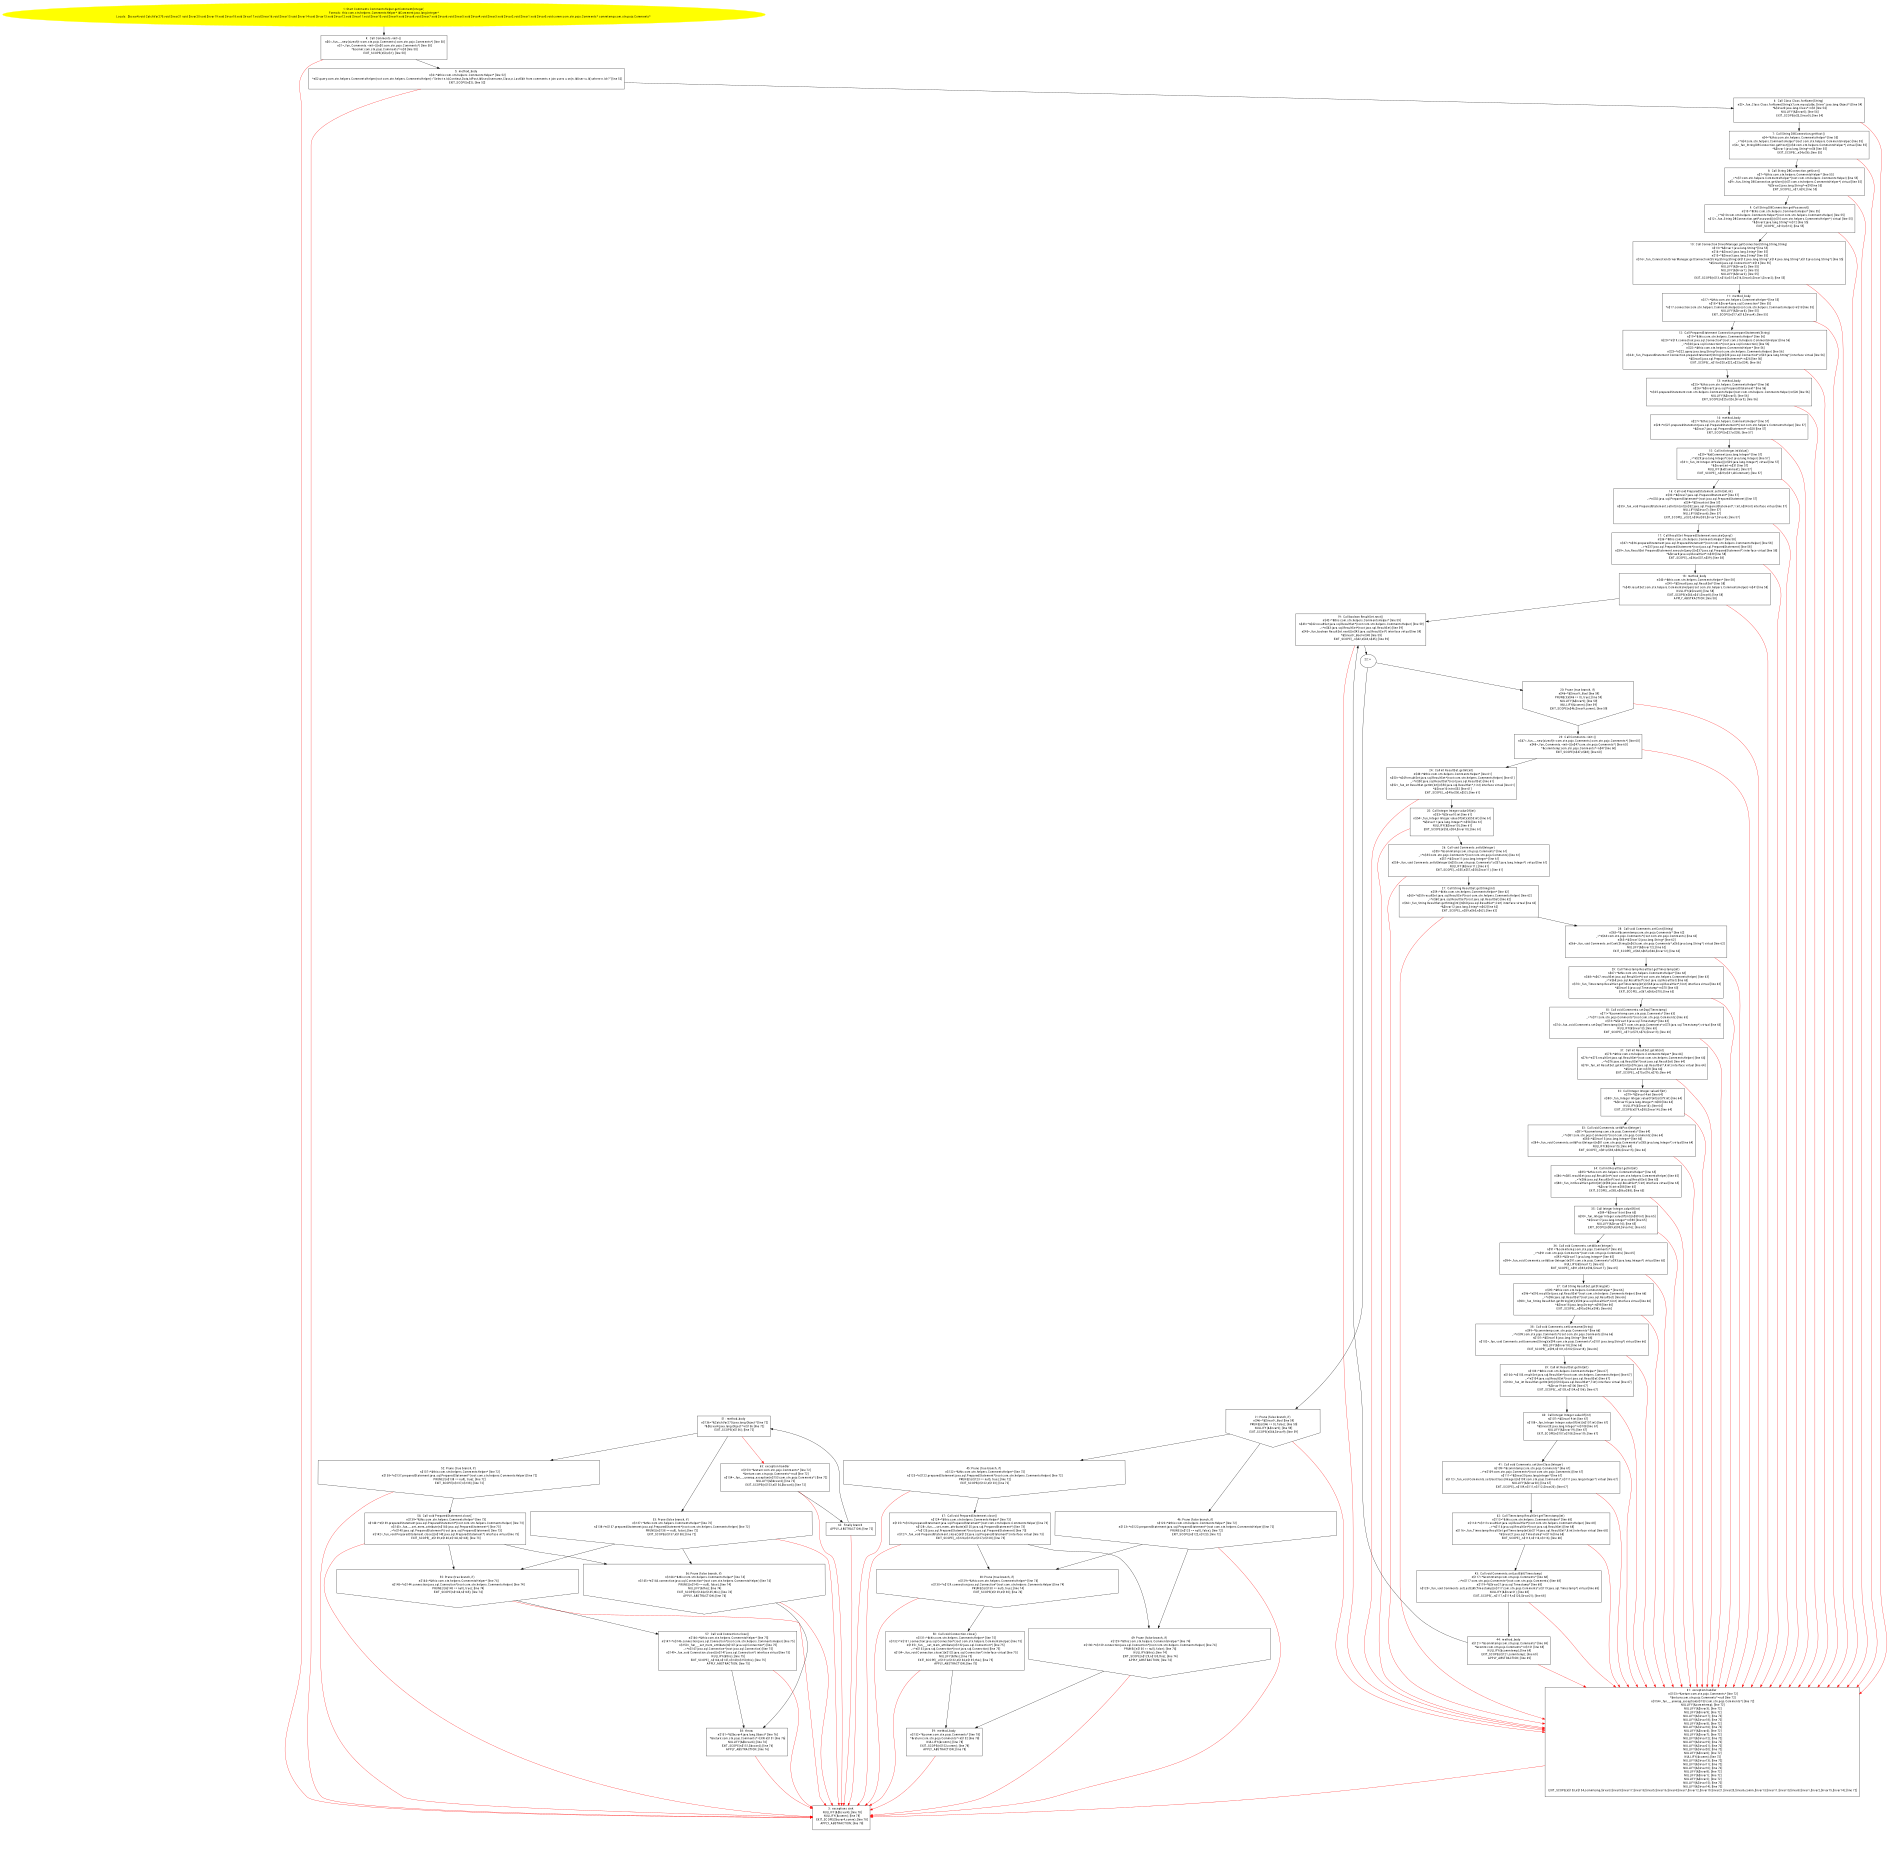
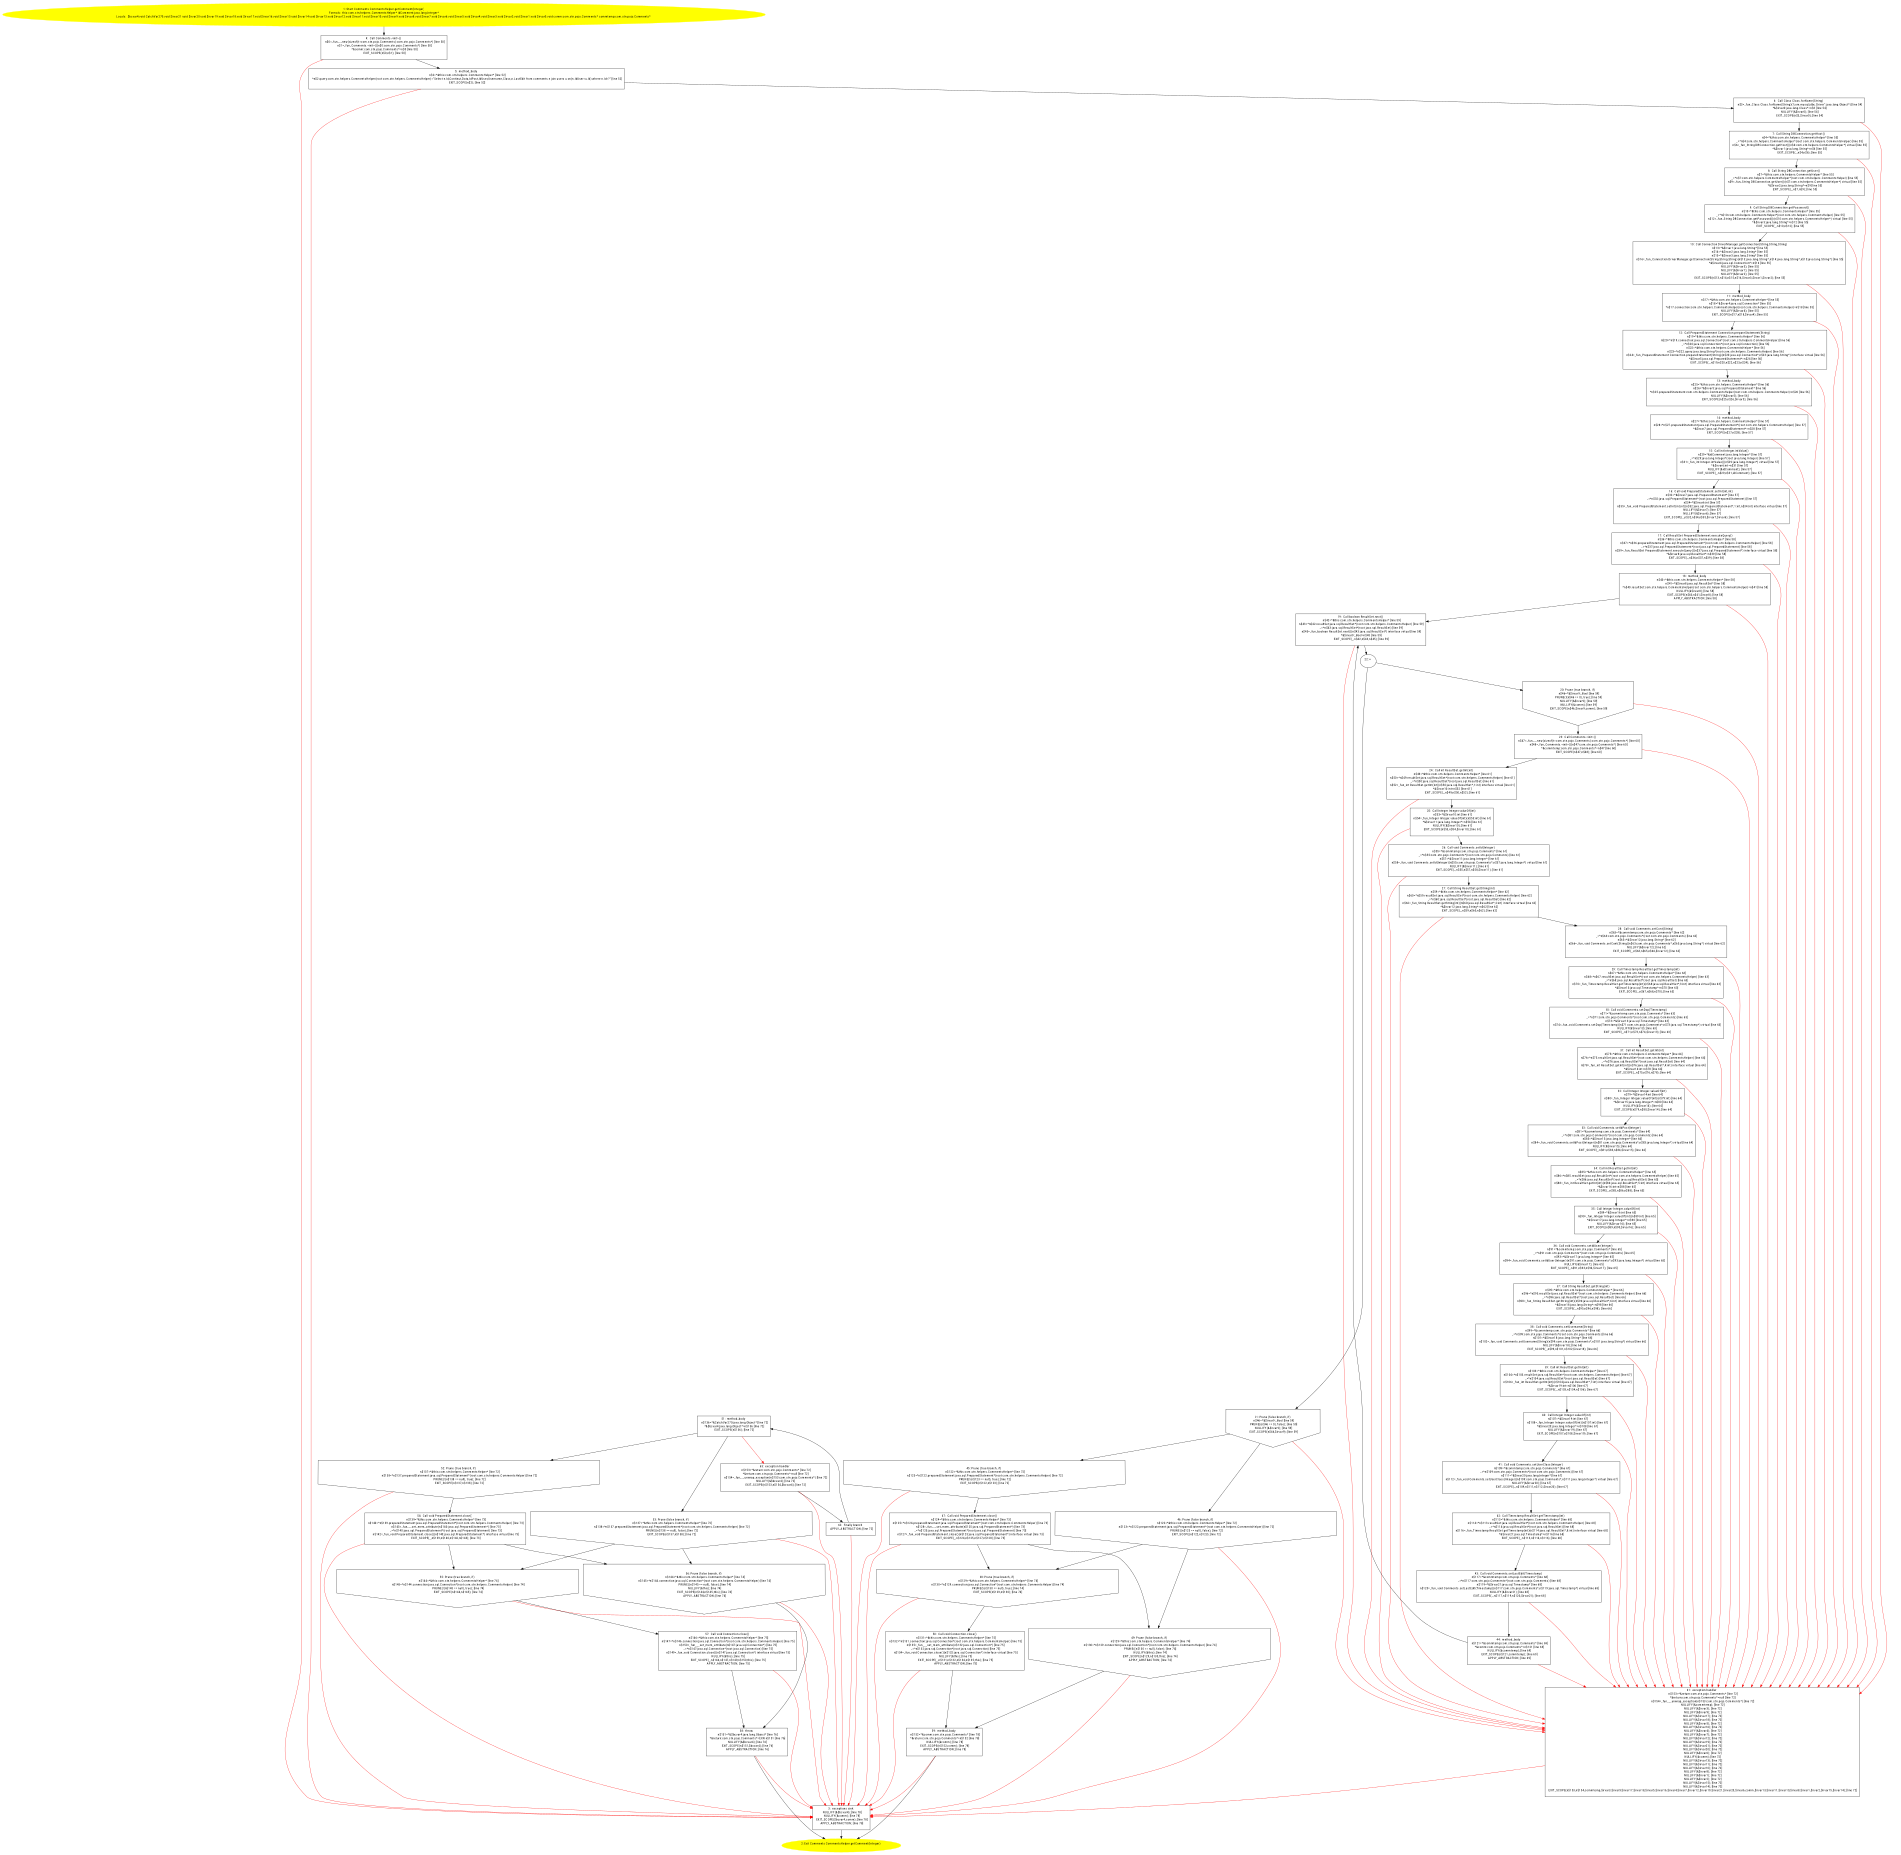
node "2: Exit Comments CommentsHelper.getComment(Integer)": added
